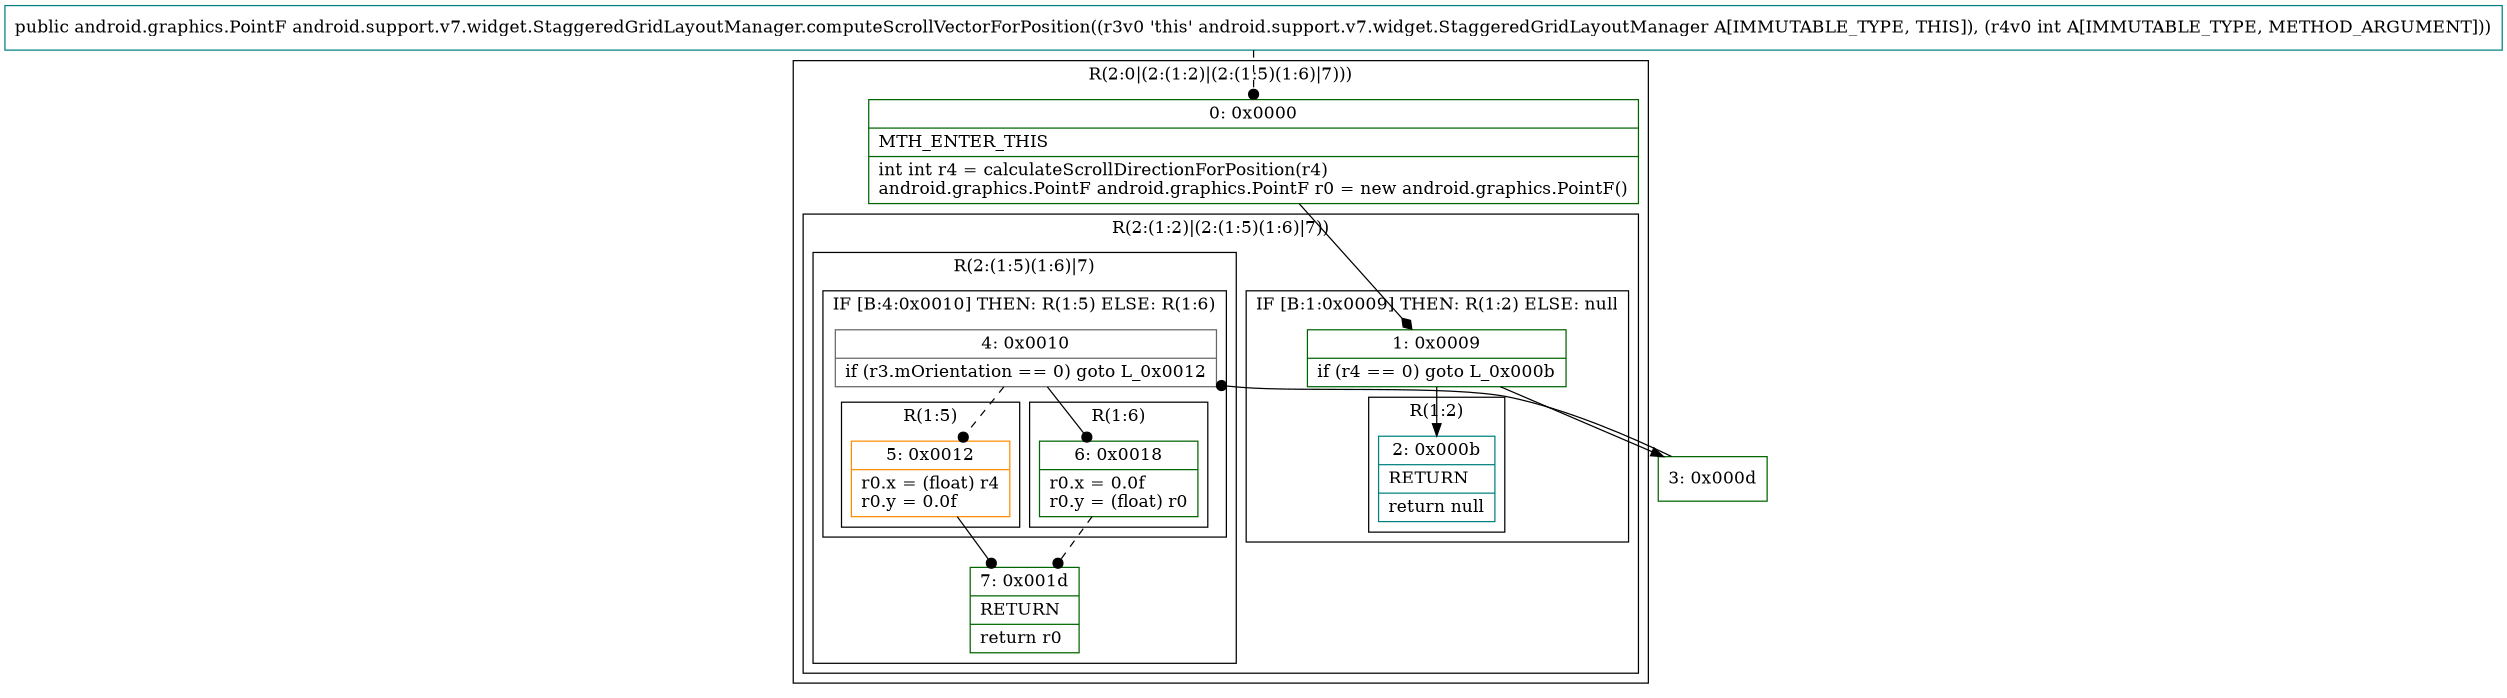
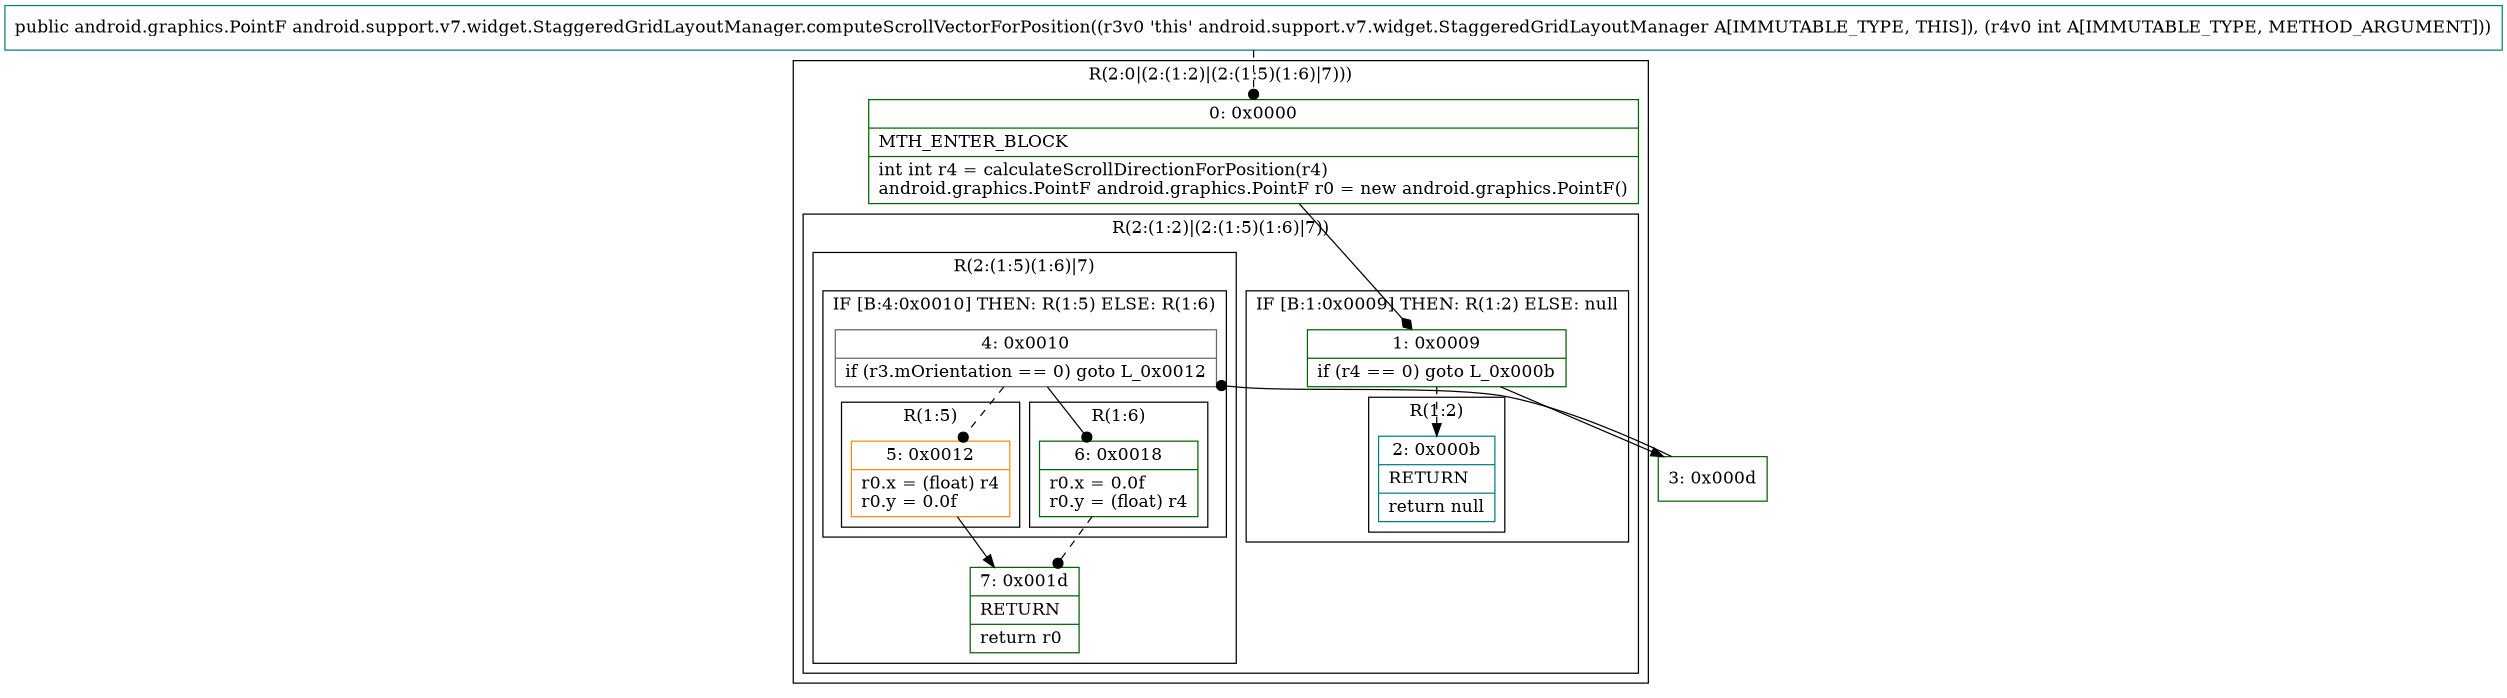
node "0: 0x0000": text "MTH_ENTER_THIS" -> "MTH_ENTER_BLOCK"
edge "1: 0x0009" -> "2: 0x000b": style solid -> dashed
node "6: 0x0018": text "r0.y = (float) r0" -> "r0.y = (float) r4"
edge "5: 0x0012" -> "7: 0x001d": arrowhead dot -> normal
